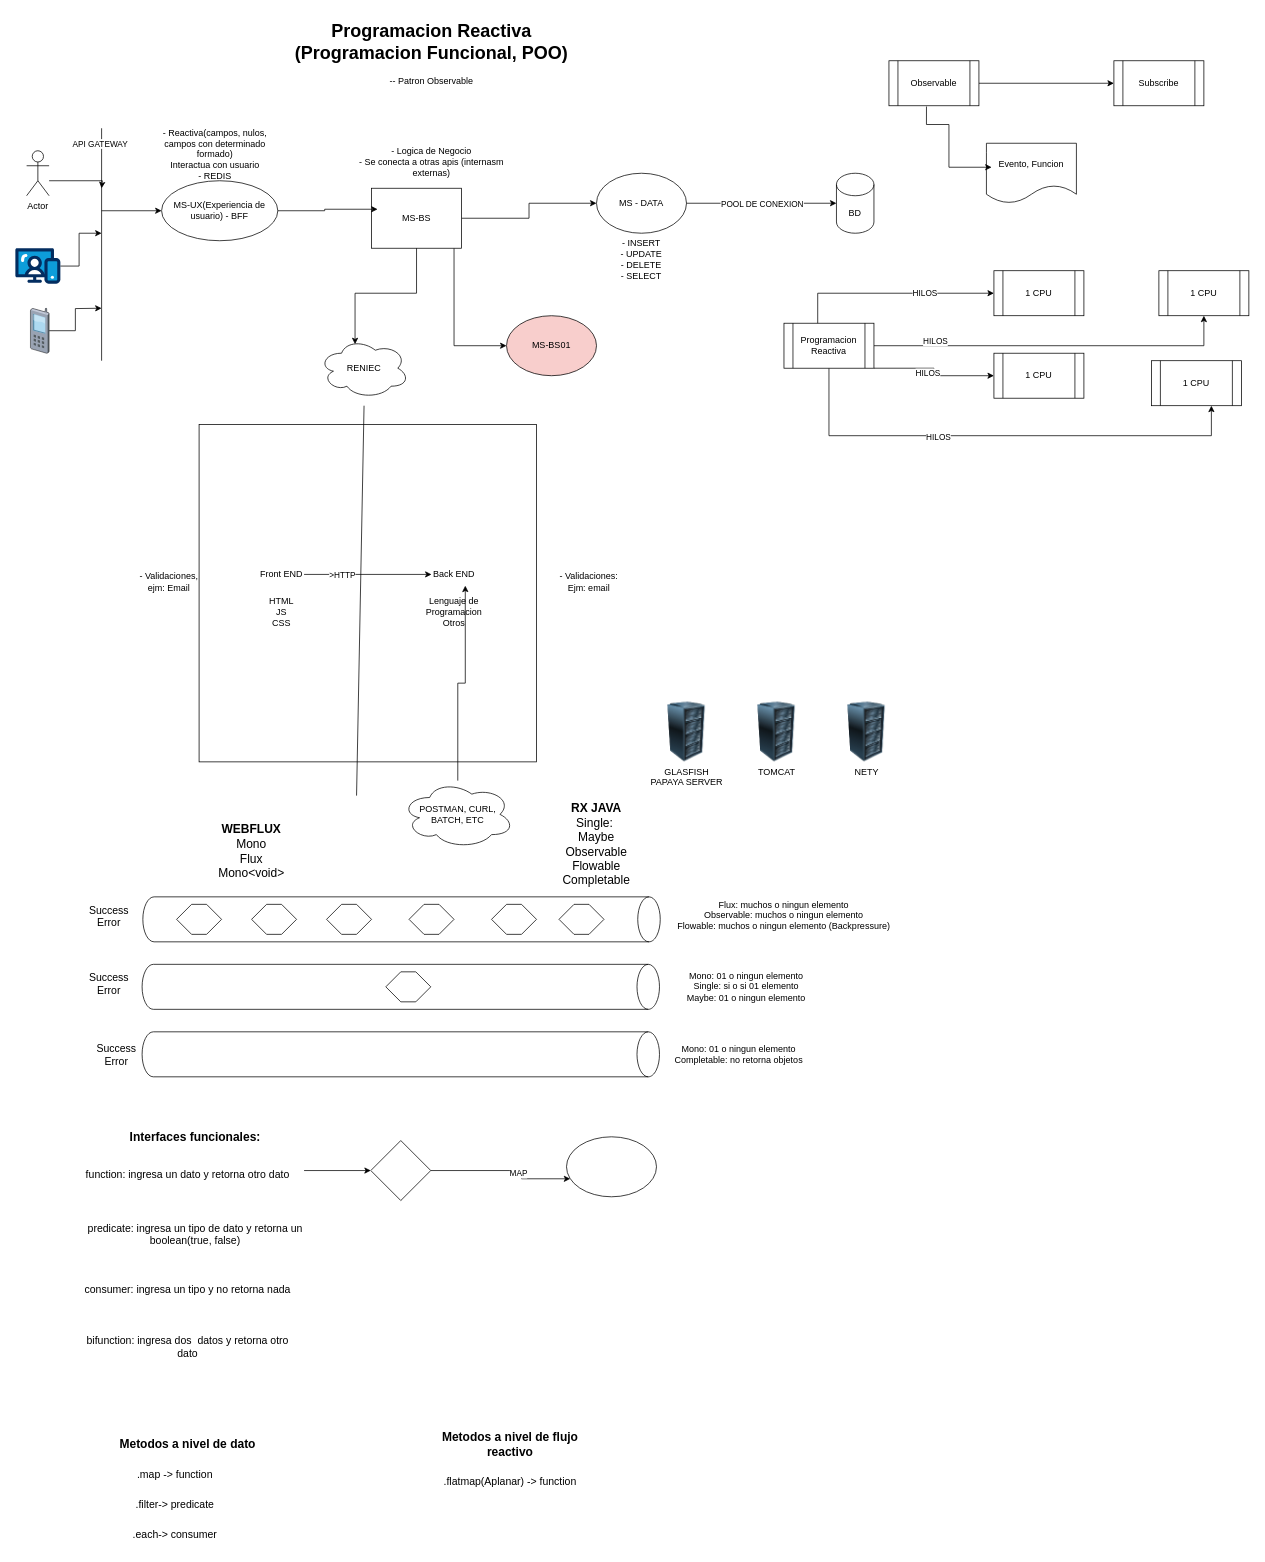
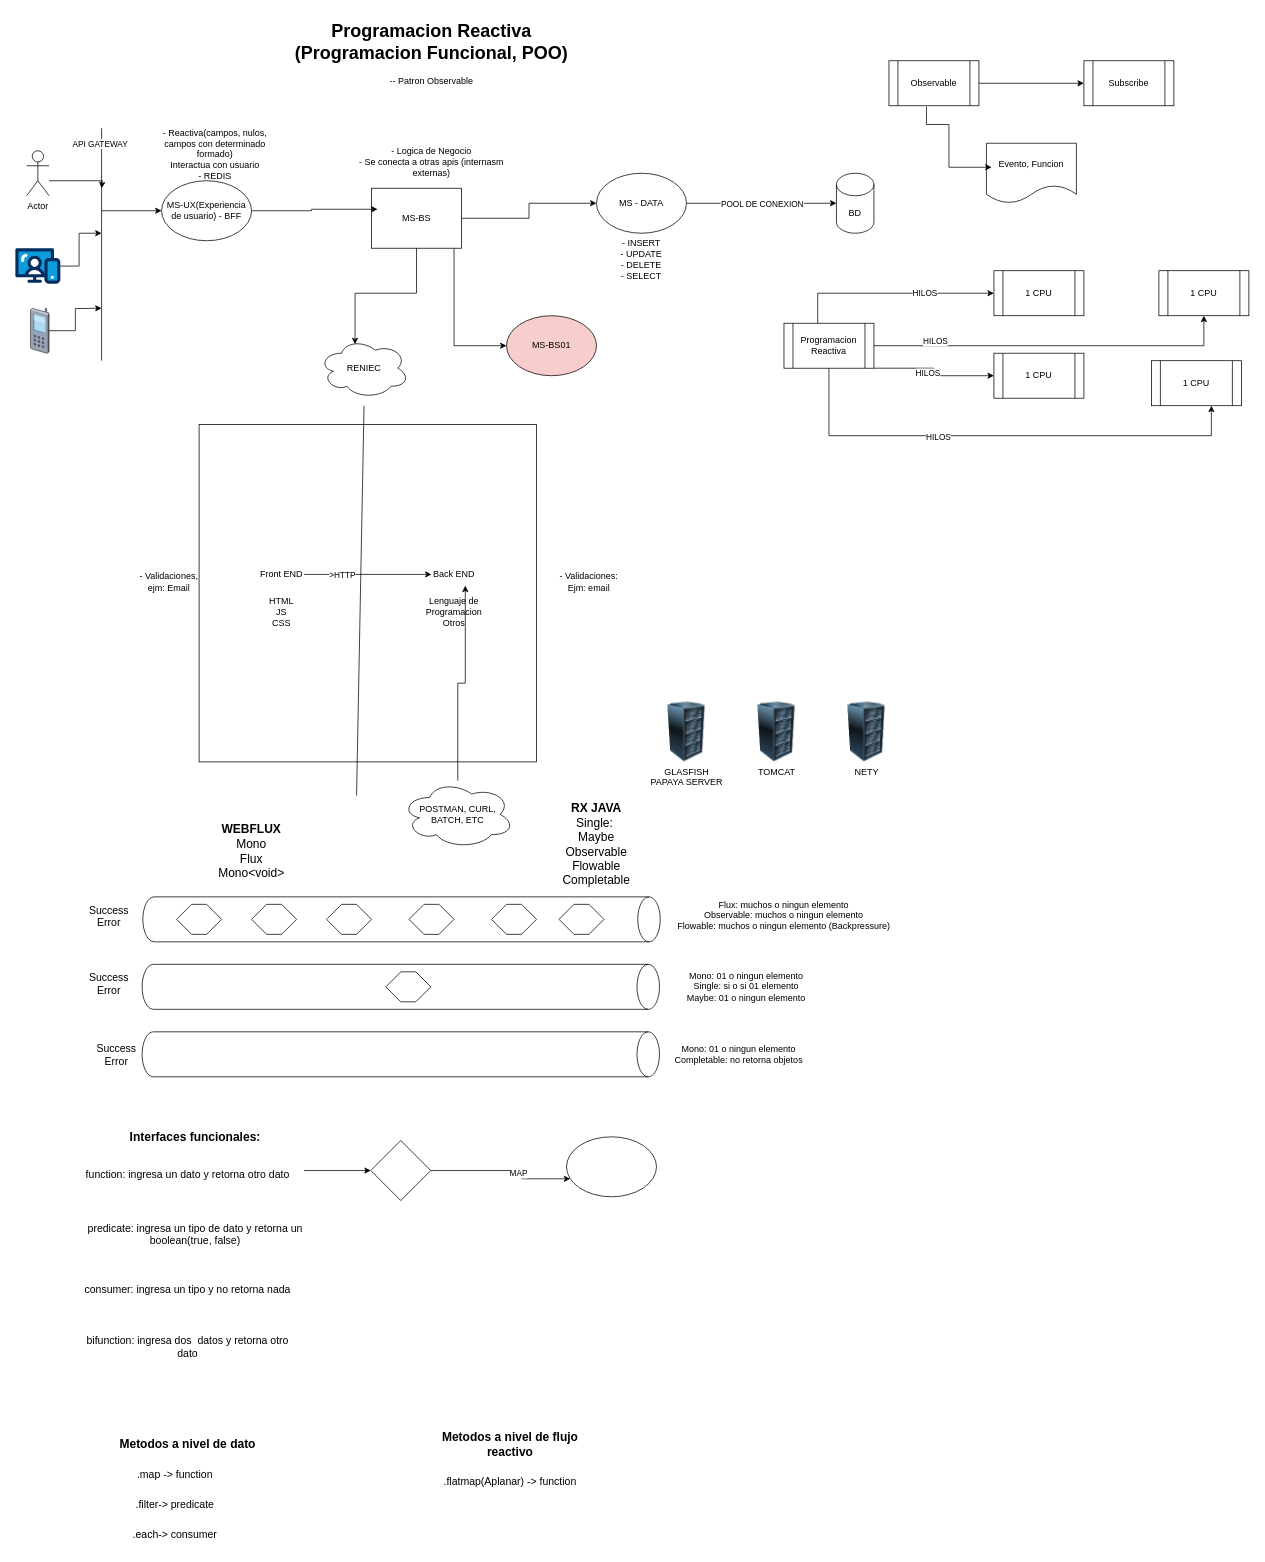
node "Subscribe": moved (1159, 83) -> (1129, 83)
node "MS-UX(Experiencia de usuario) - BFF": size 116x60 -> 90x60
